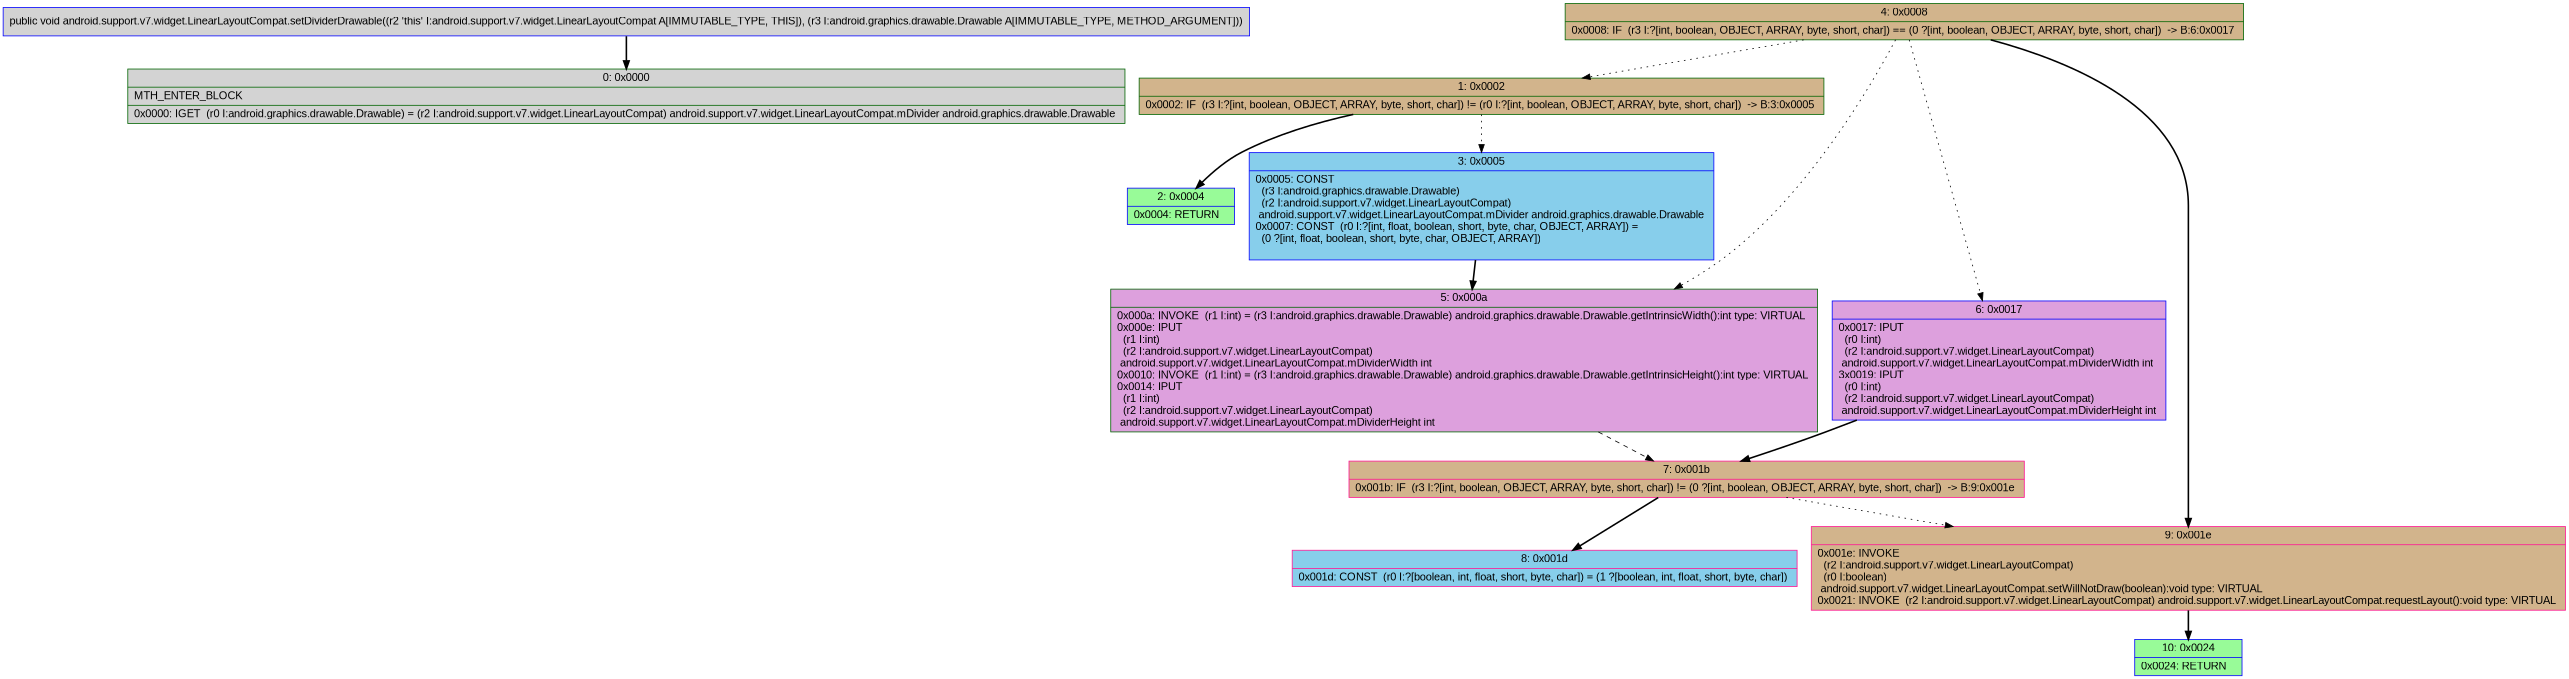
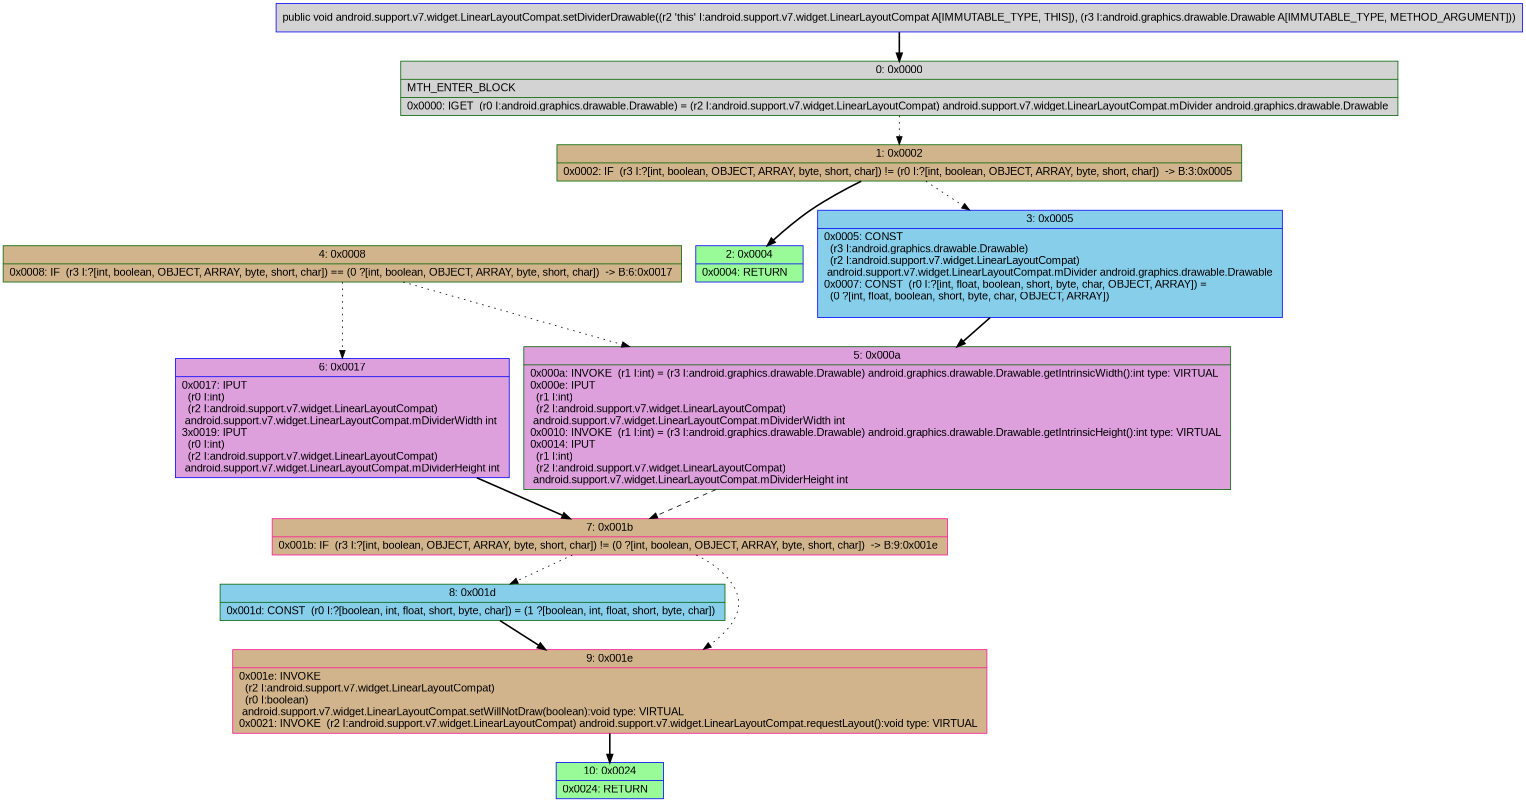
edge "4: 0x0008" -> "1: 0x0002": now "0: 0x0000" -> "1: 0x0002"
edge "4: 0x0008" -> "9: 0x001e": now "8: 0x001d" -> "9: 0x001e"
edge "7: 0x001b" -> "8: 0x001d": style bold -> dotted
node "8: 0x001d": color deeppink -> darkgreen
